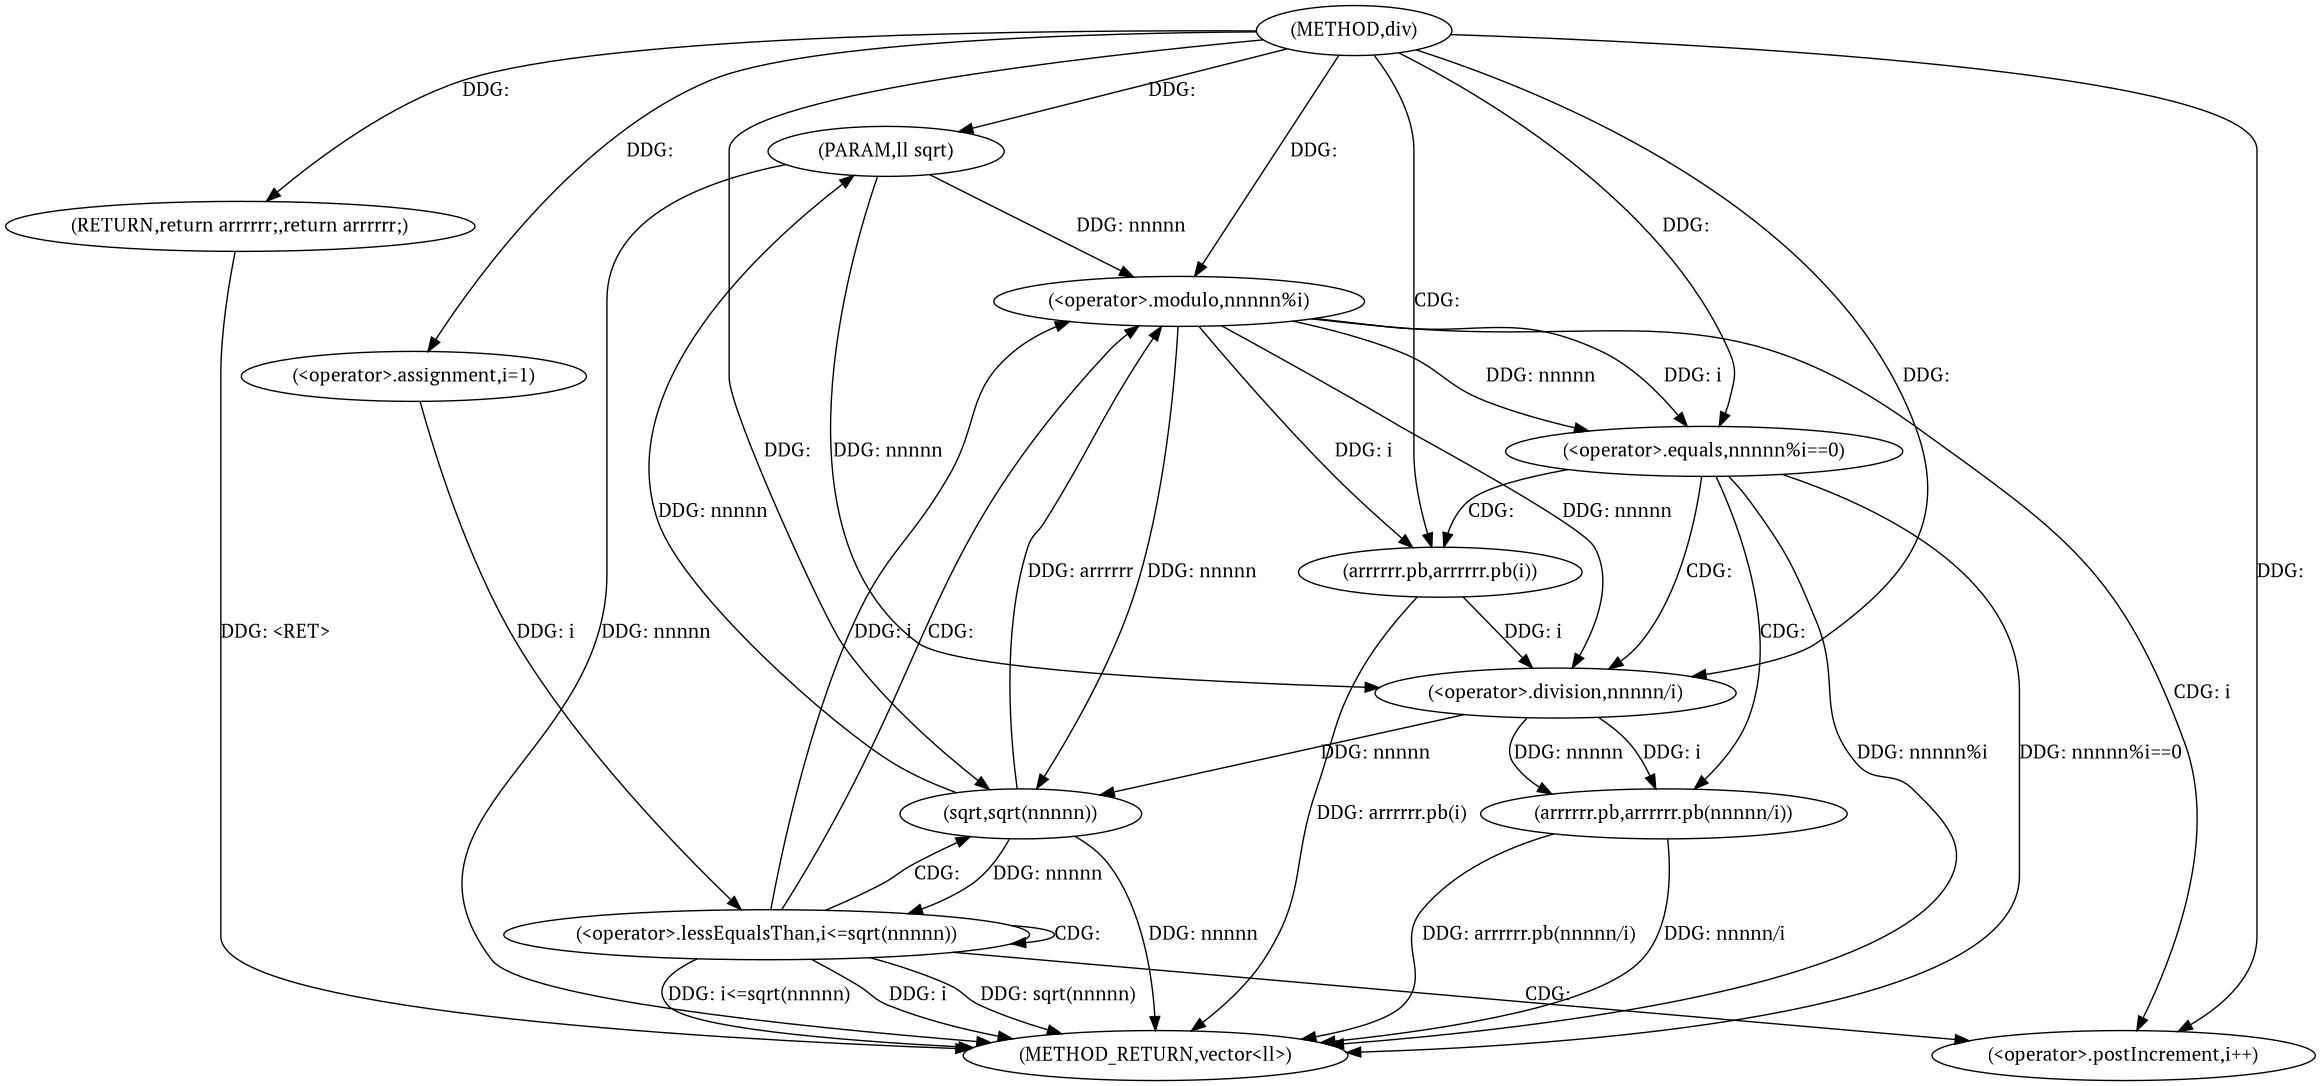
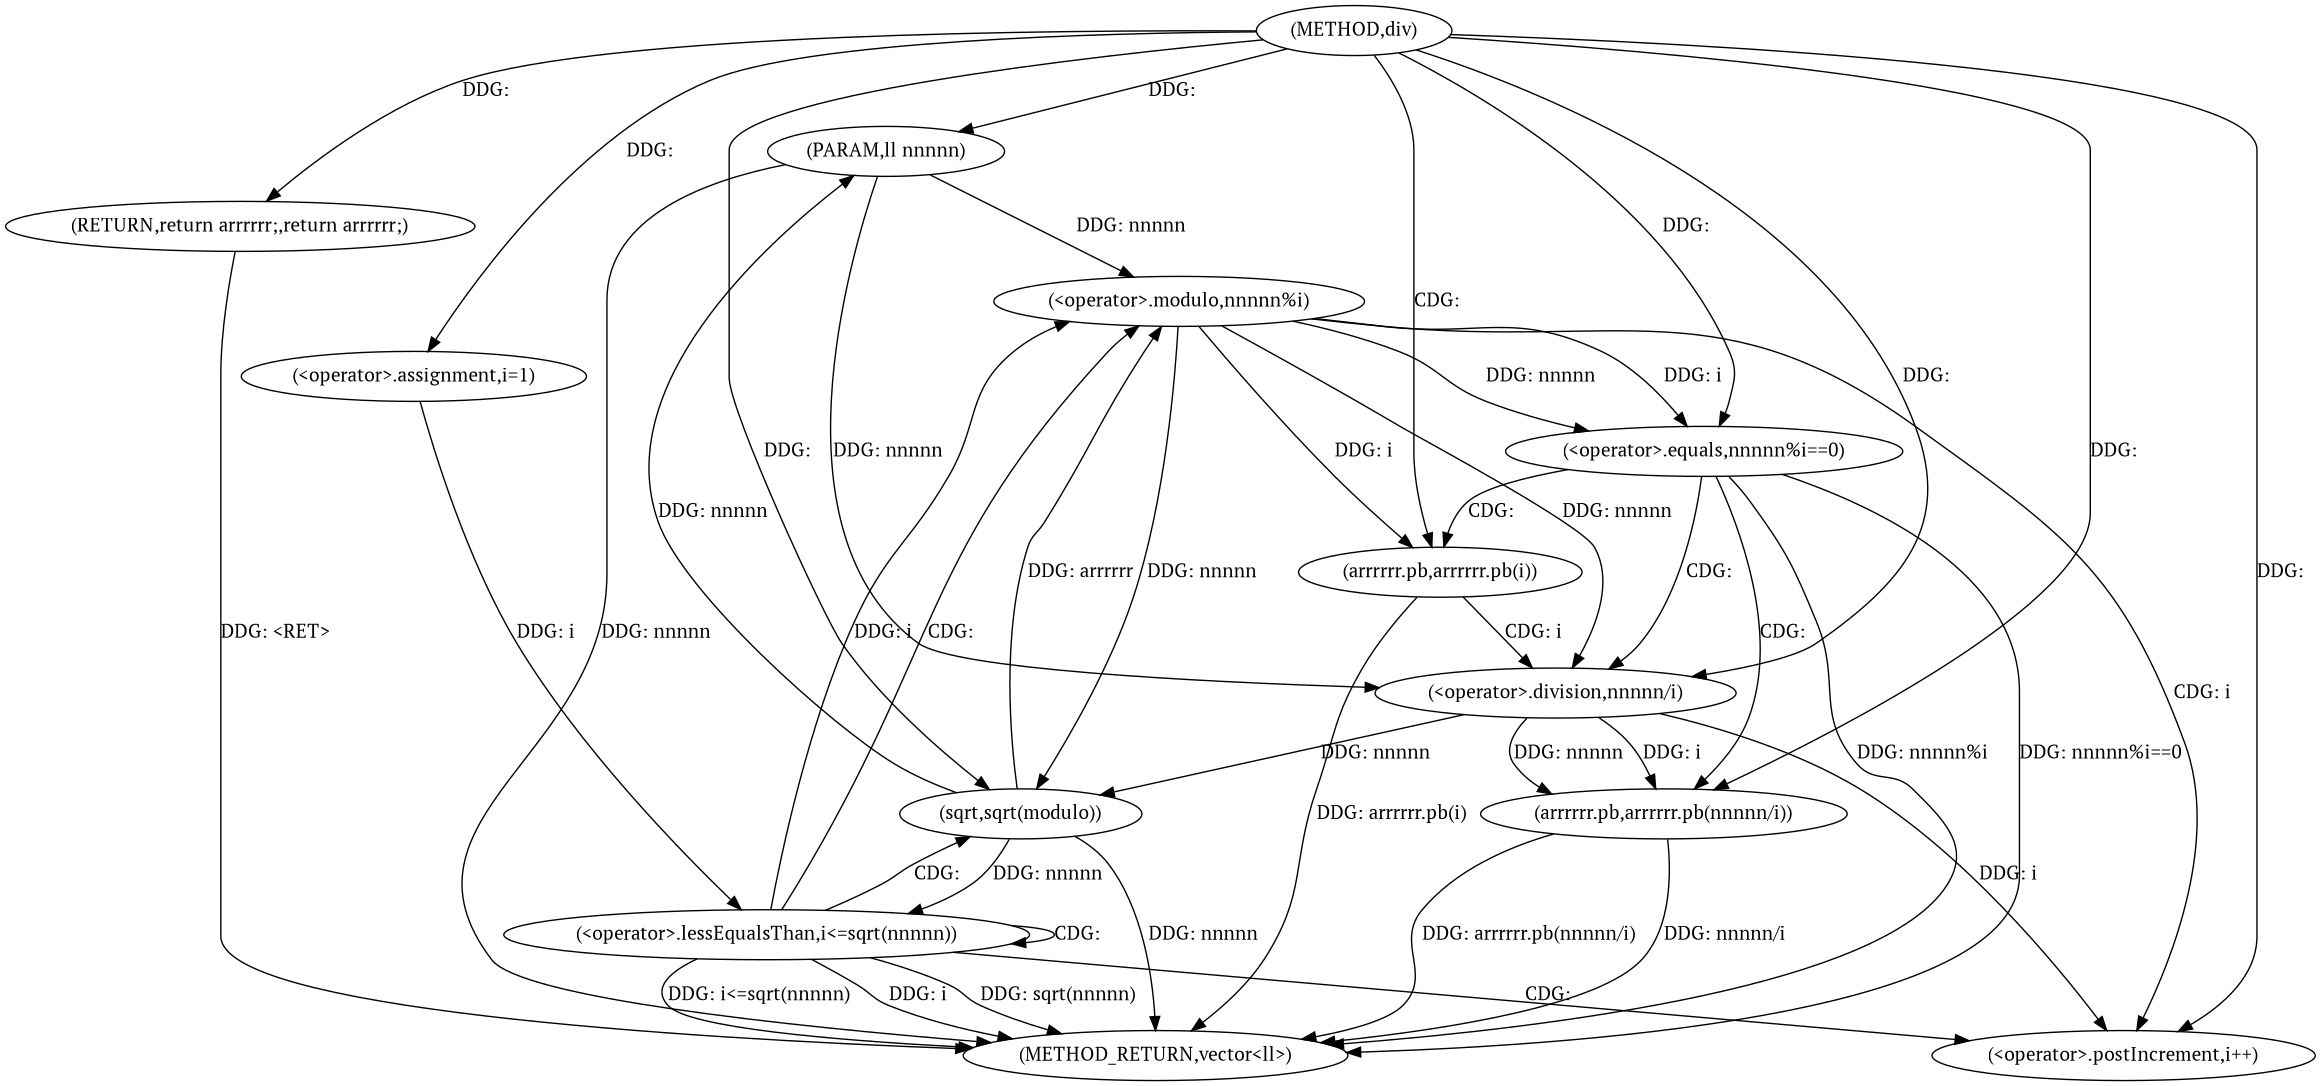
node "(PARAM,ll sqrt)": label "(PARAM,ll sqrt)" -> "(PARAM,ll nnnnn)"
edge "(METHOD,div)" -> "(<operator>.modulo,nnnnn%i)": now "(METHOD,div)" -> "(arrrrrr.pb,arrrrrr.pb(nnnnn/i))"
edge "(arrrrrr.pb,arrrrrr.pb(i))" -> "(<operator>.division,nnnnn/i)": label "DDG: i" -> "CDG: i"
node "(sqrt,sqrt(nnnnn))": label "(sqrt,sqrt(nnnnn))" -> "(sqrt,sqrt(modulo))"
edge "(<operator>.division,nnnnn/i)" -> "(<operator>.postIncrement,i++)": added, label "DDG: i"
